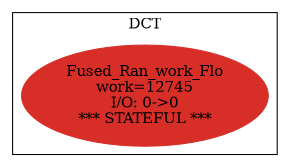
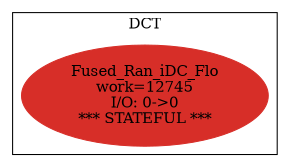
node "Fused_Ran_work_Flo work=12745 I/O: 0->0 *** STATEFUL ***": label "Fused_Ran_work_Flo work=12745 I/O: 0->0 *** STATEFUL ***" -> "Fused_Ran_iDC_Flo work=12745 I/O: 0->0 *** STATEFUL ***"
